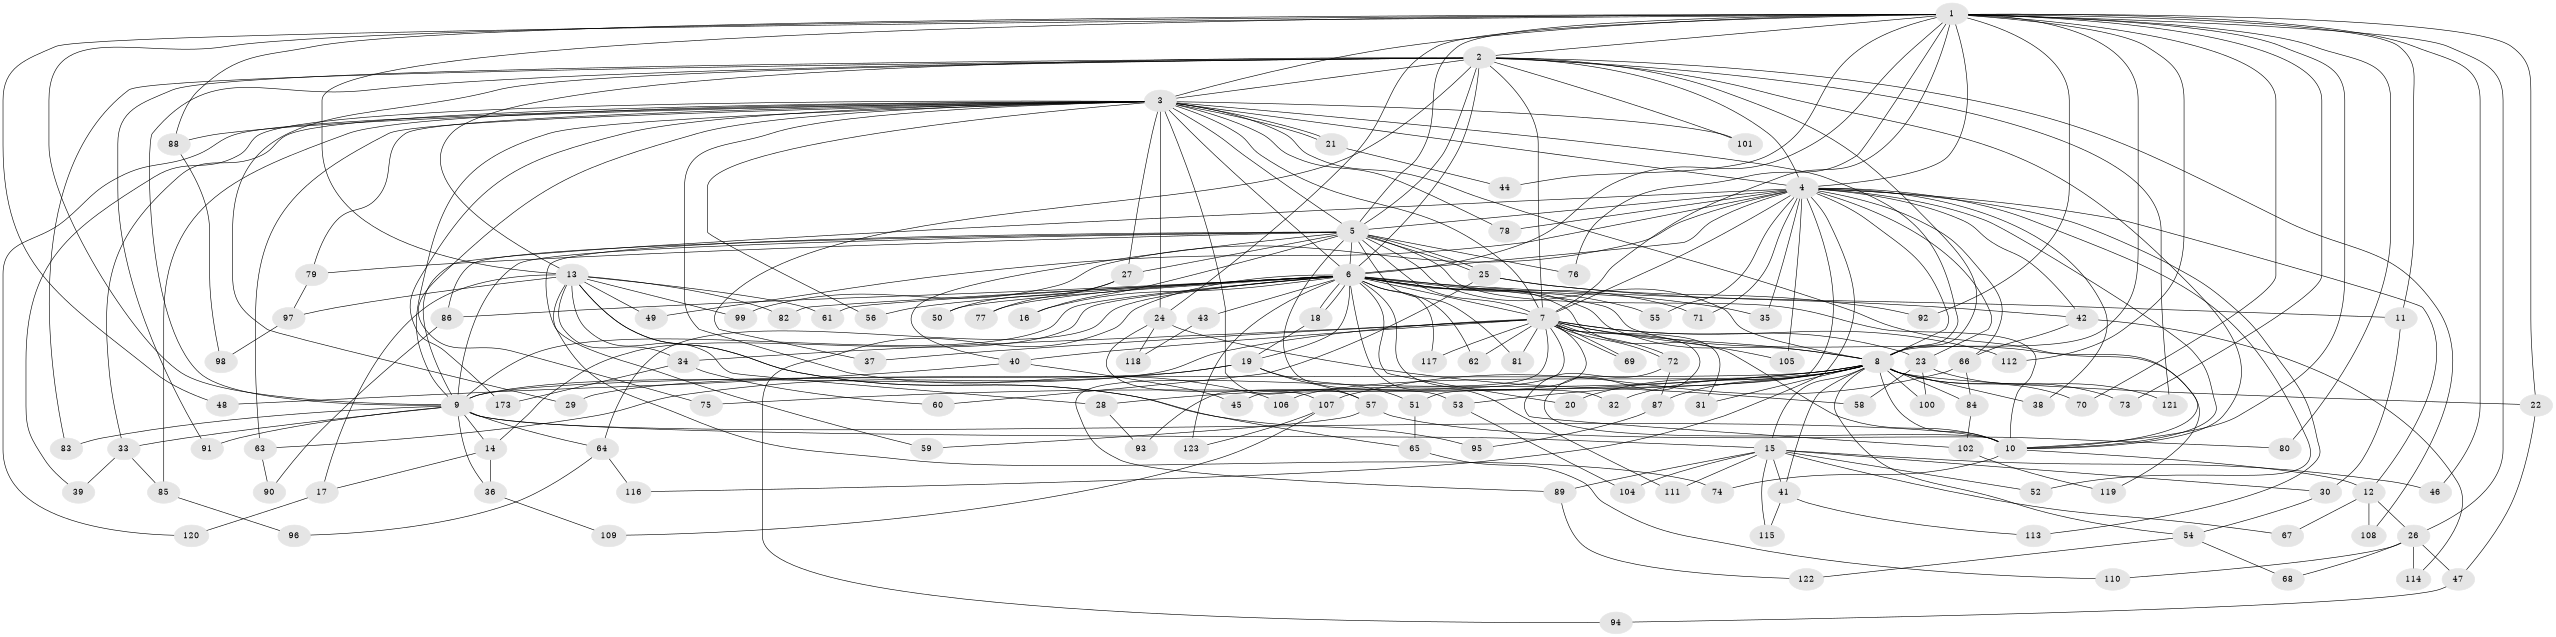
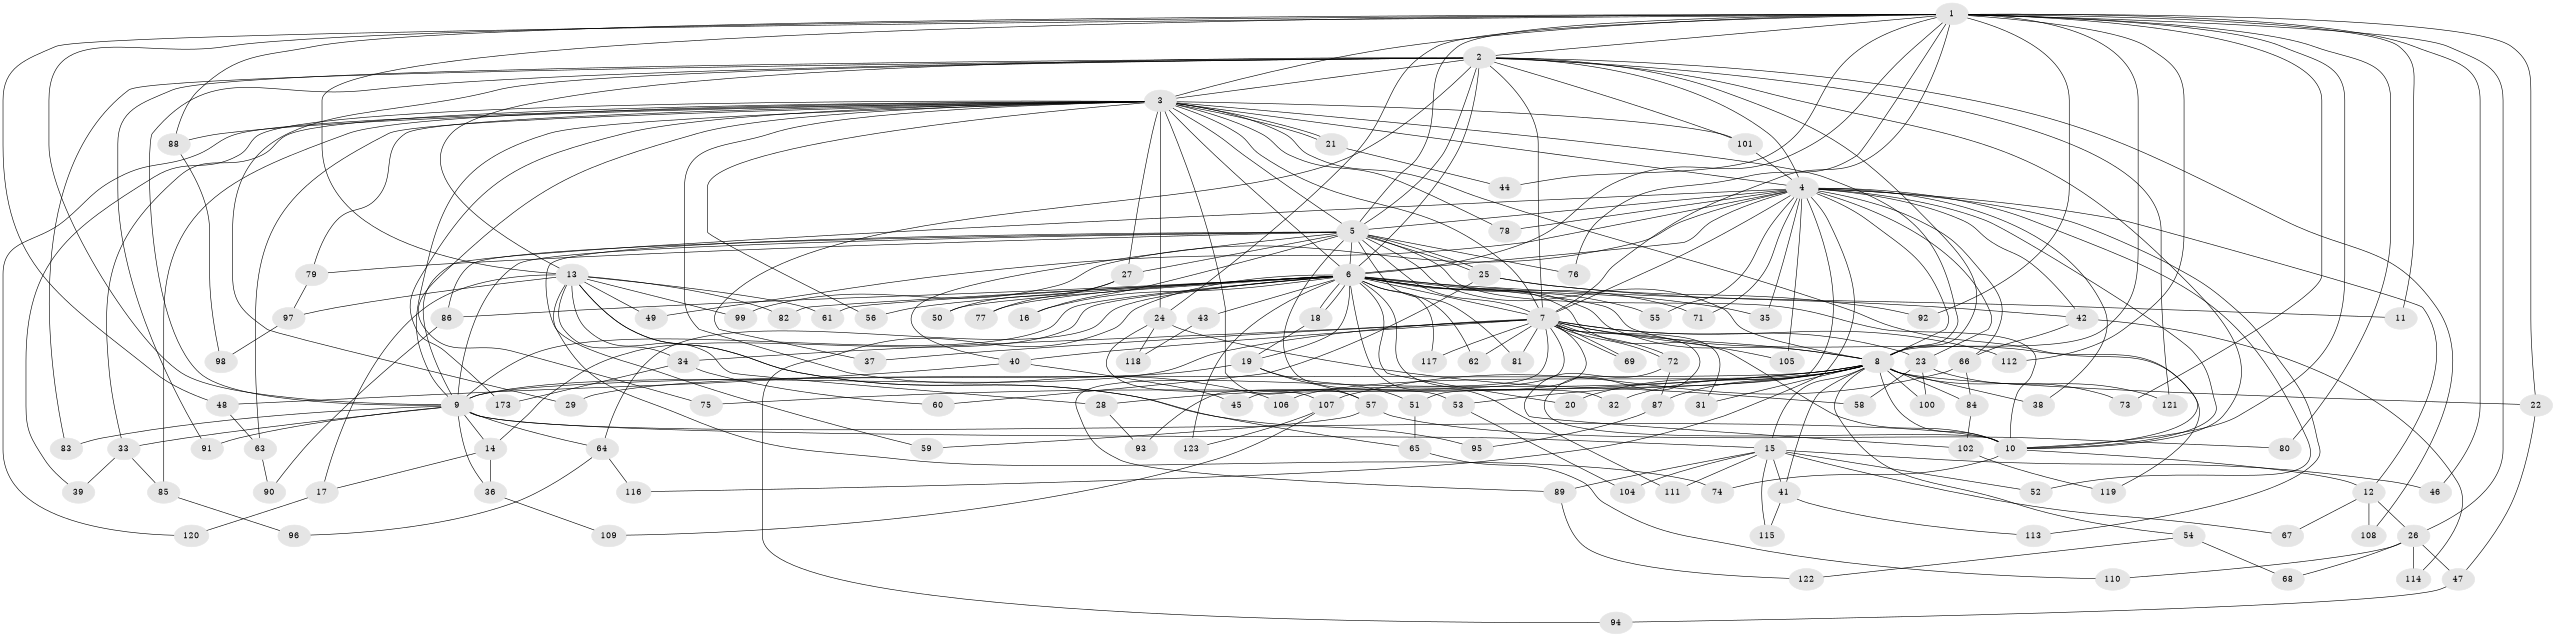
edge "1" -- "4": now "101" -- "4"
edge "19" -- "63": now "48" -- "63"
node "70": removed
node "30": removed
